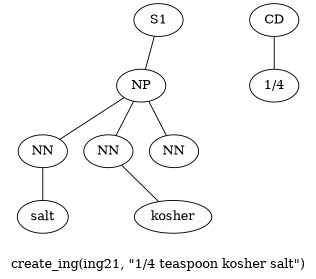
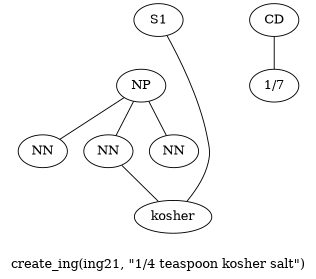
edge "S1" -- "NP": now "S1" -- "kosher"
node "1/4": label "1/4" -> "1/7"
node "salt": removed
